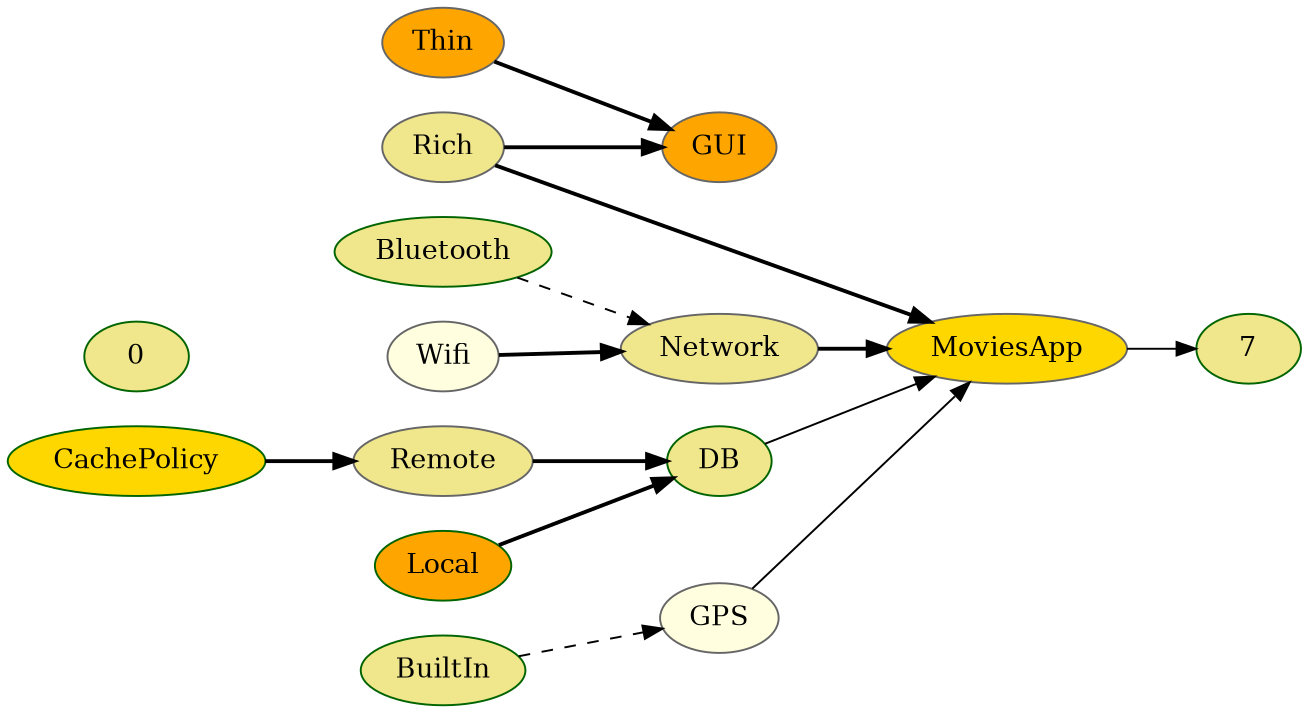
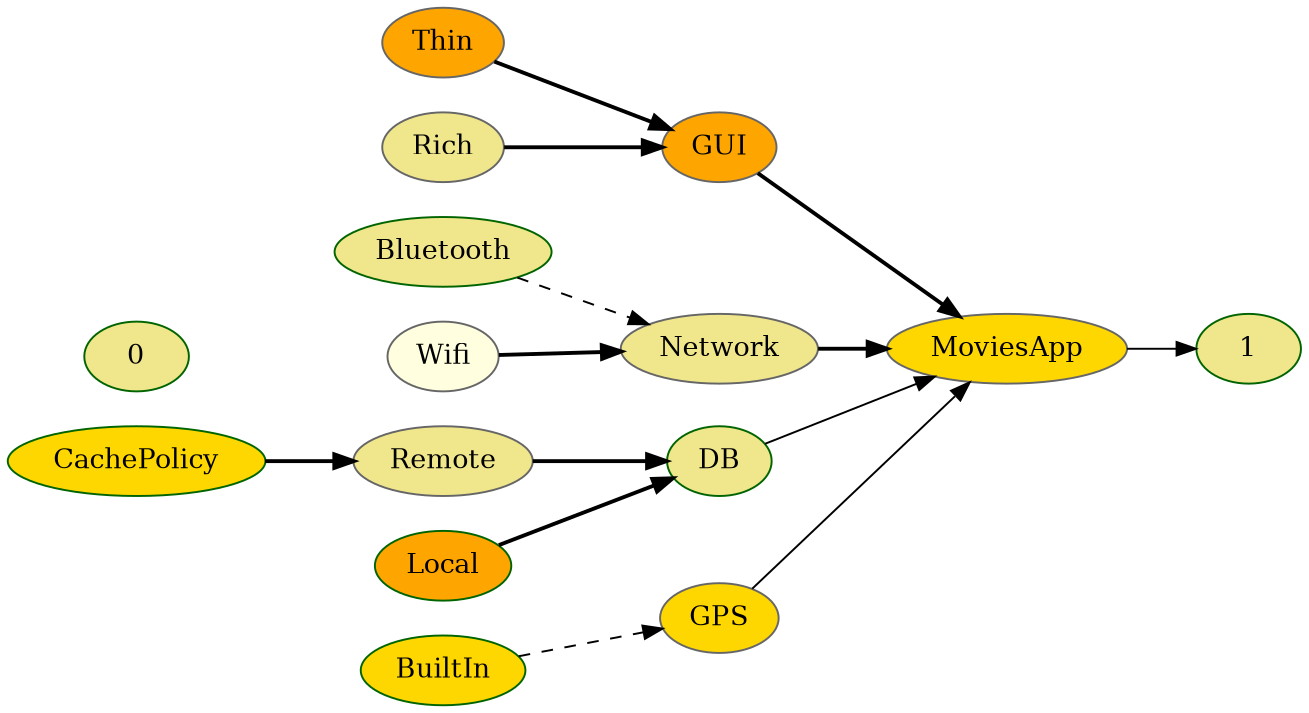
edge "Rich" -> "MoviesApp": now "GUI" -> "MoviesApp"
node "7": label "7" -> "1"
node "GPS": fillcolor lightyellow -> gold
node "BuiltIn": fillcolor khaki -> gold
